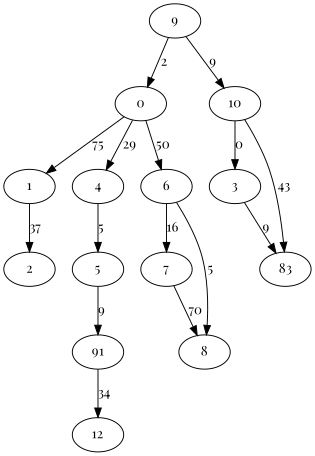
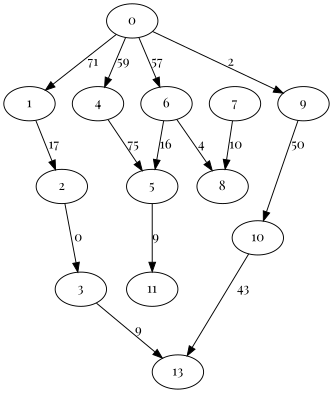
edge "9" -> "0": reversed
edge "9" -> "10": label "9" -> "50"
edge "10" -> "3": now "2" -> "3"
edge "0" -> "1": label "75" -> "71"
edge "0" -> "4": label "29" -> "59"
edge "0" -> "6": label "50" -> "57"
edge "6" -> "7": now "6" -> "5"
edge "1" -> "2": label "37" -> "17"
edge "4" -> "5": label "5" -> "75"
edge "6" -> "8": label "5" -> "4"
node "83": label "83" -> "13"
edge "7" -> "8": label "70" -> "10"
node "91": label "91" -> "11"
node "12": removed
